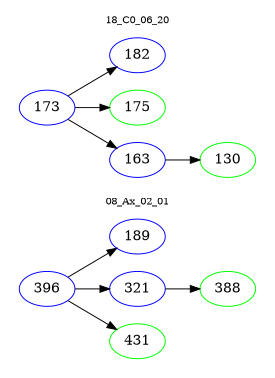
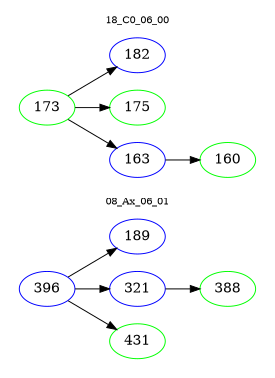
cluster "18_C0_06_20": label "18_C0_06_20" -> "18_C0_06_00"
node "173": color blue -> green
node "130": label "130" -> "160"
cluster "08_Ax_02_01": label "08_Ax_02_01" -> "08_Ax_06_01"
